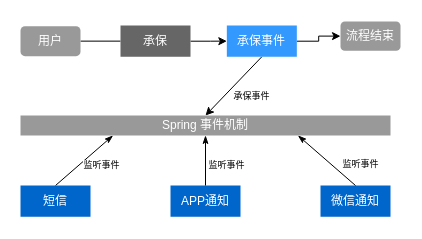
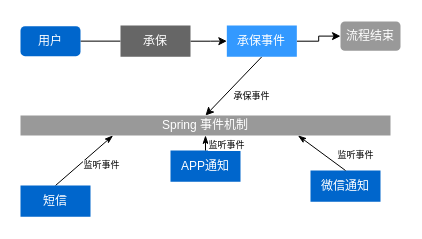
node "用户": fillcolor #999999 -> #0066cc
node "APP通知": moved (206, 201) -> (206, 166)
node "微信通知": moved (356, 201) -> (346, 186)
